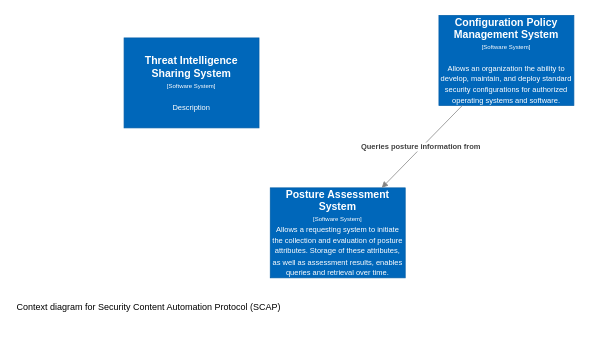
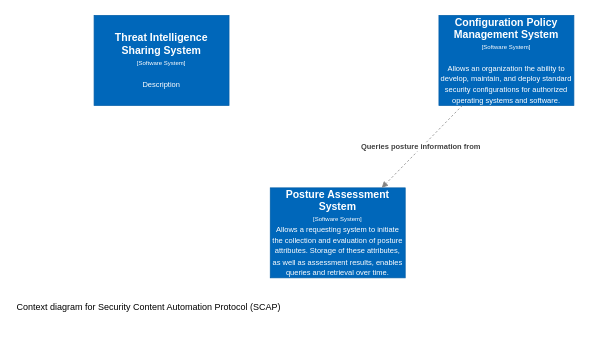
node "Threat Intelligence Sharing System [Software System] Description": moved (192, 83) -> (162, 60)
edge "Configuration Policy Management System [Software System] Allows an organization the ability to develop, maintain, and deploy standard security configurations for authorized operating systems and software." -> "Posture Assessment System [Software System] Allows a requesting system to initiate the collection and evaluation of posture attributes. Storage of these attributes, as well as assessment results, enables queries and retrieval over time.": style solid -> dashed
